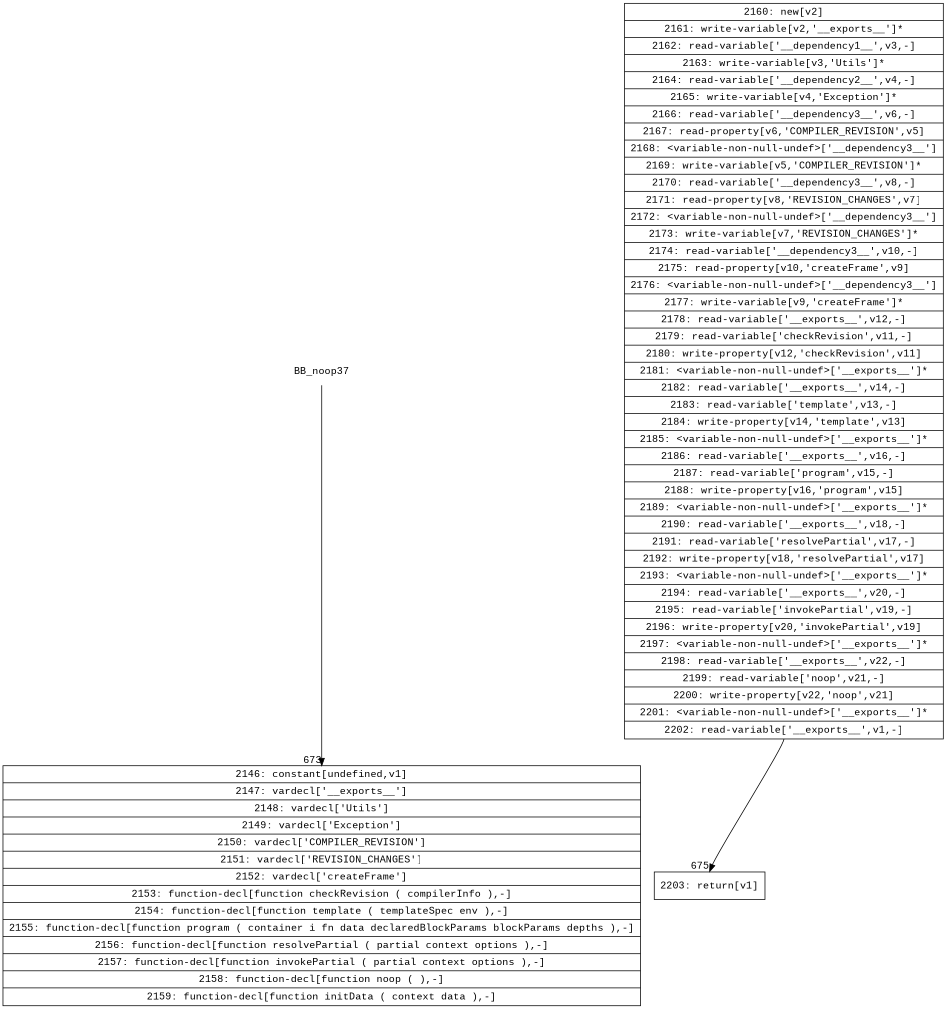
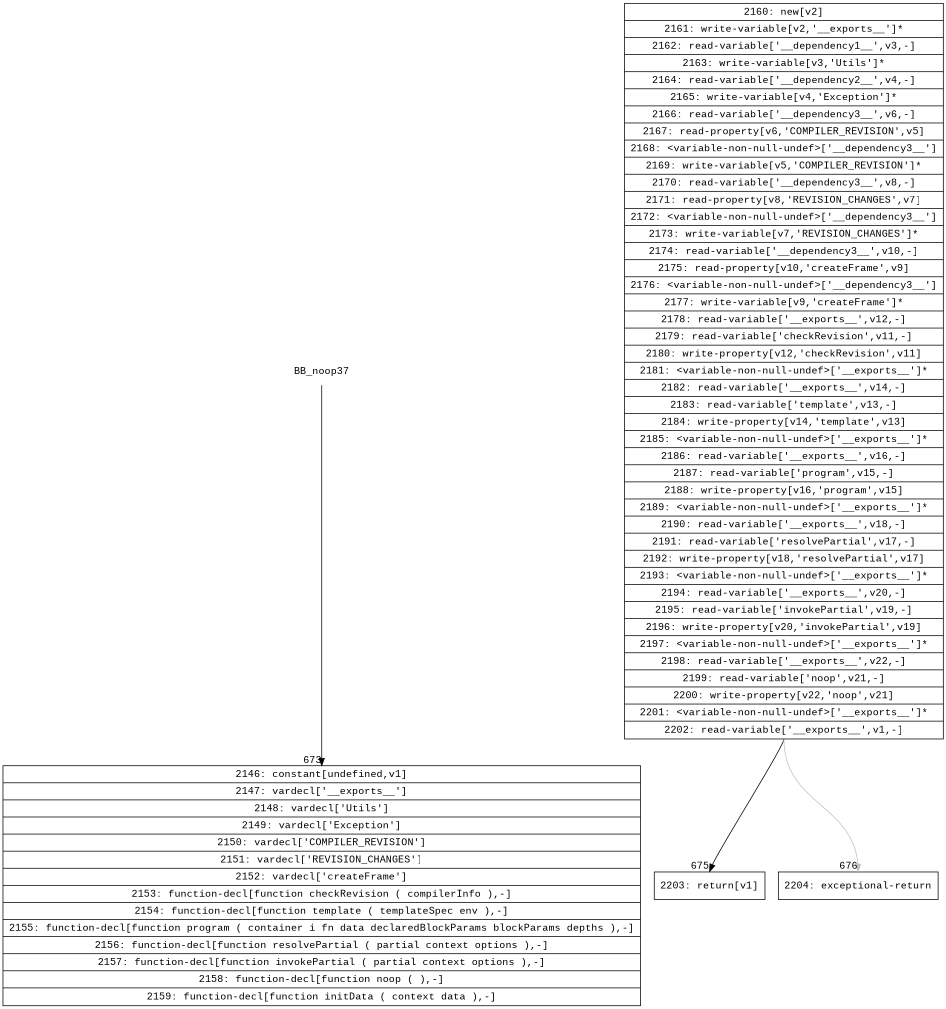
node "2204: exceptional-return": added
